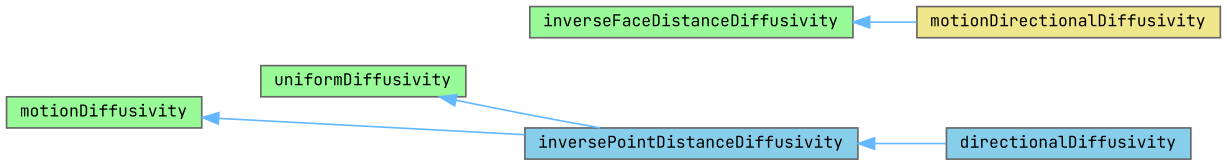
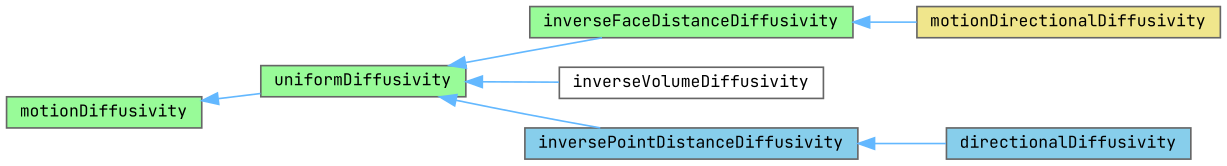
edge "inverseFaceDistanceDiffusivity" -> "uniformDiffusivity": added
node "inverseVolumeDiffusivity": added
edge "inversePointDistanceDiffusivity" -> "motionDiffusivity": now "uniformDiffusivity" -> "motionDiffusivity"
